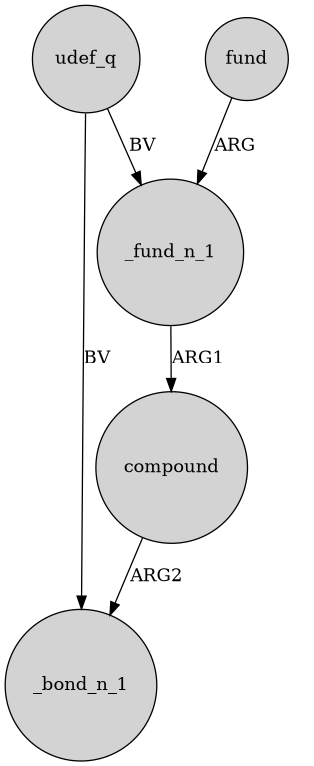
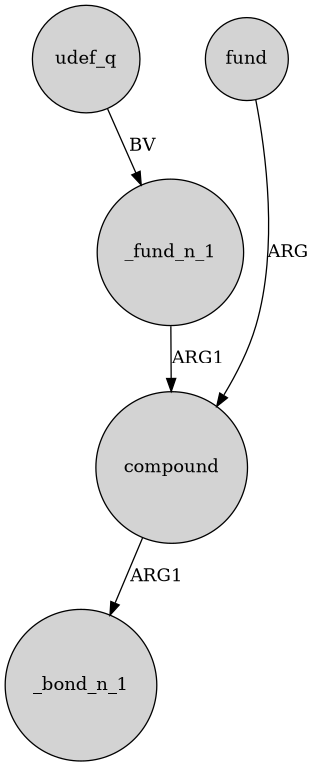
edge "fund" -> "_fund_n_1": now "fund" -> "compound"
edge "udef_q" -> "_bond_n_1": removed, label "BV"
edge "compound" -> "_bond_n_1": label "ARG2" -> "ARG1"
